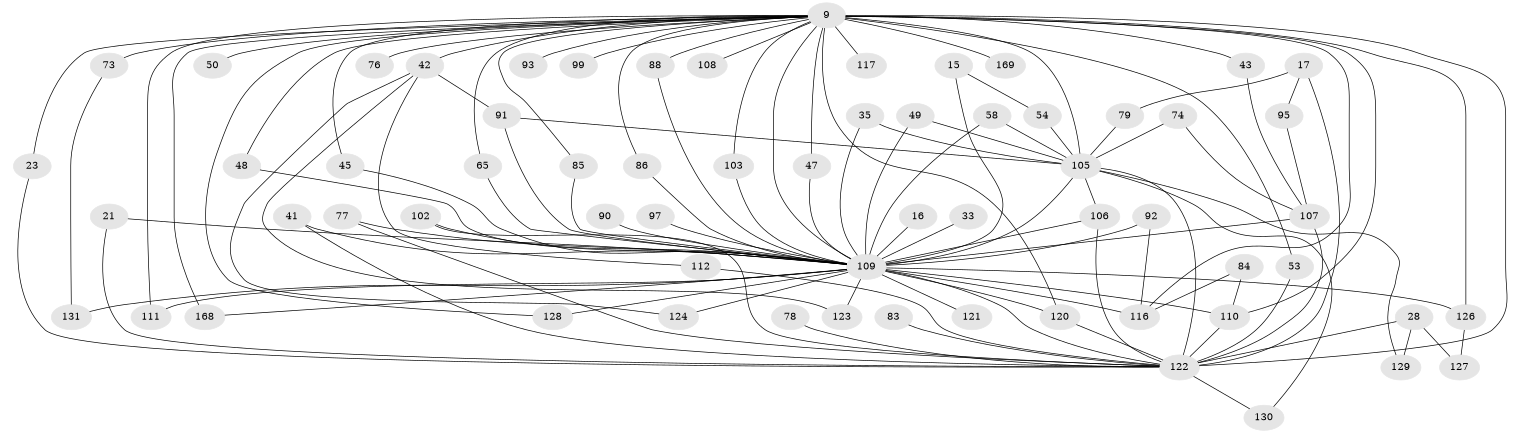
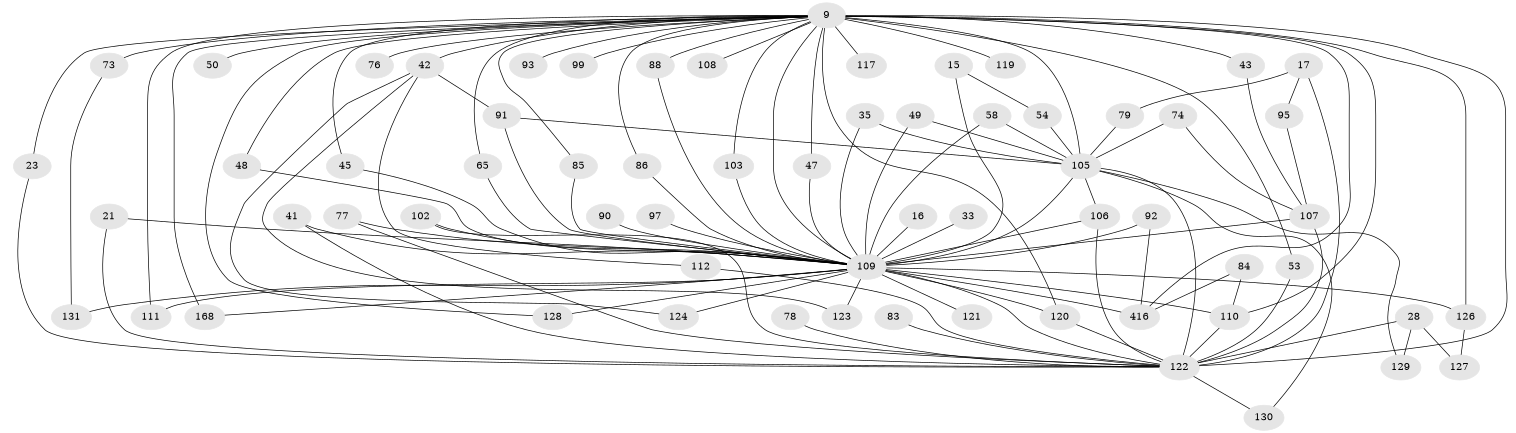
node "169": label "169" -> "119"
node "116": label "116" -> "416"
